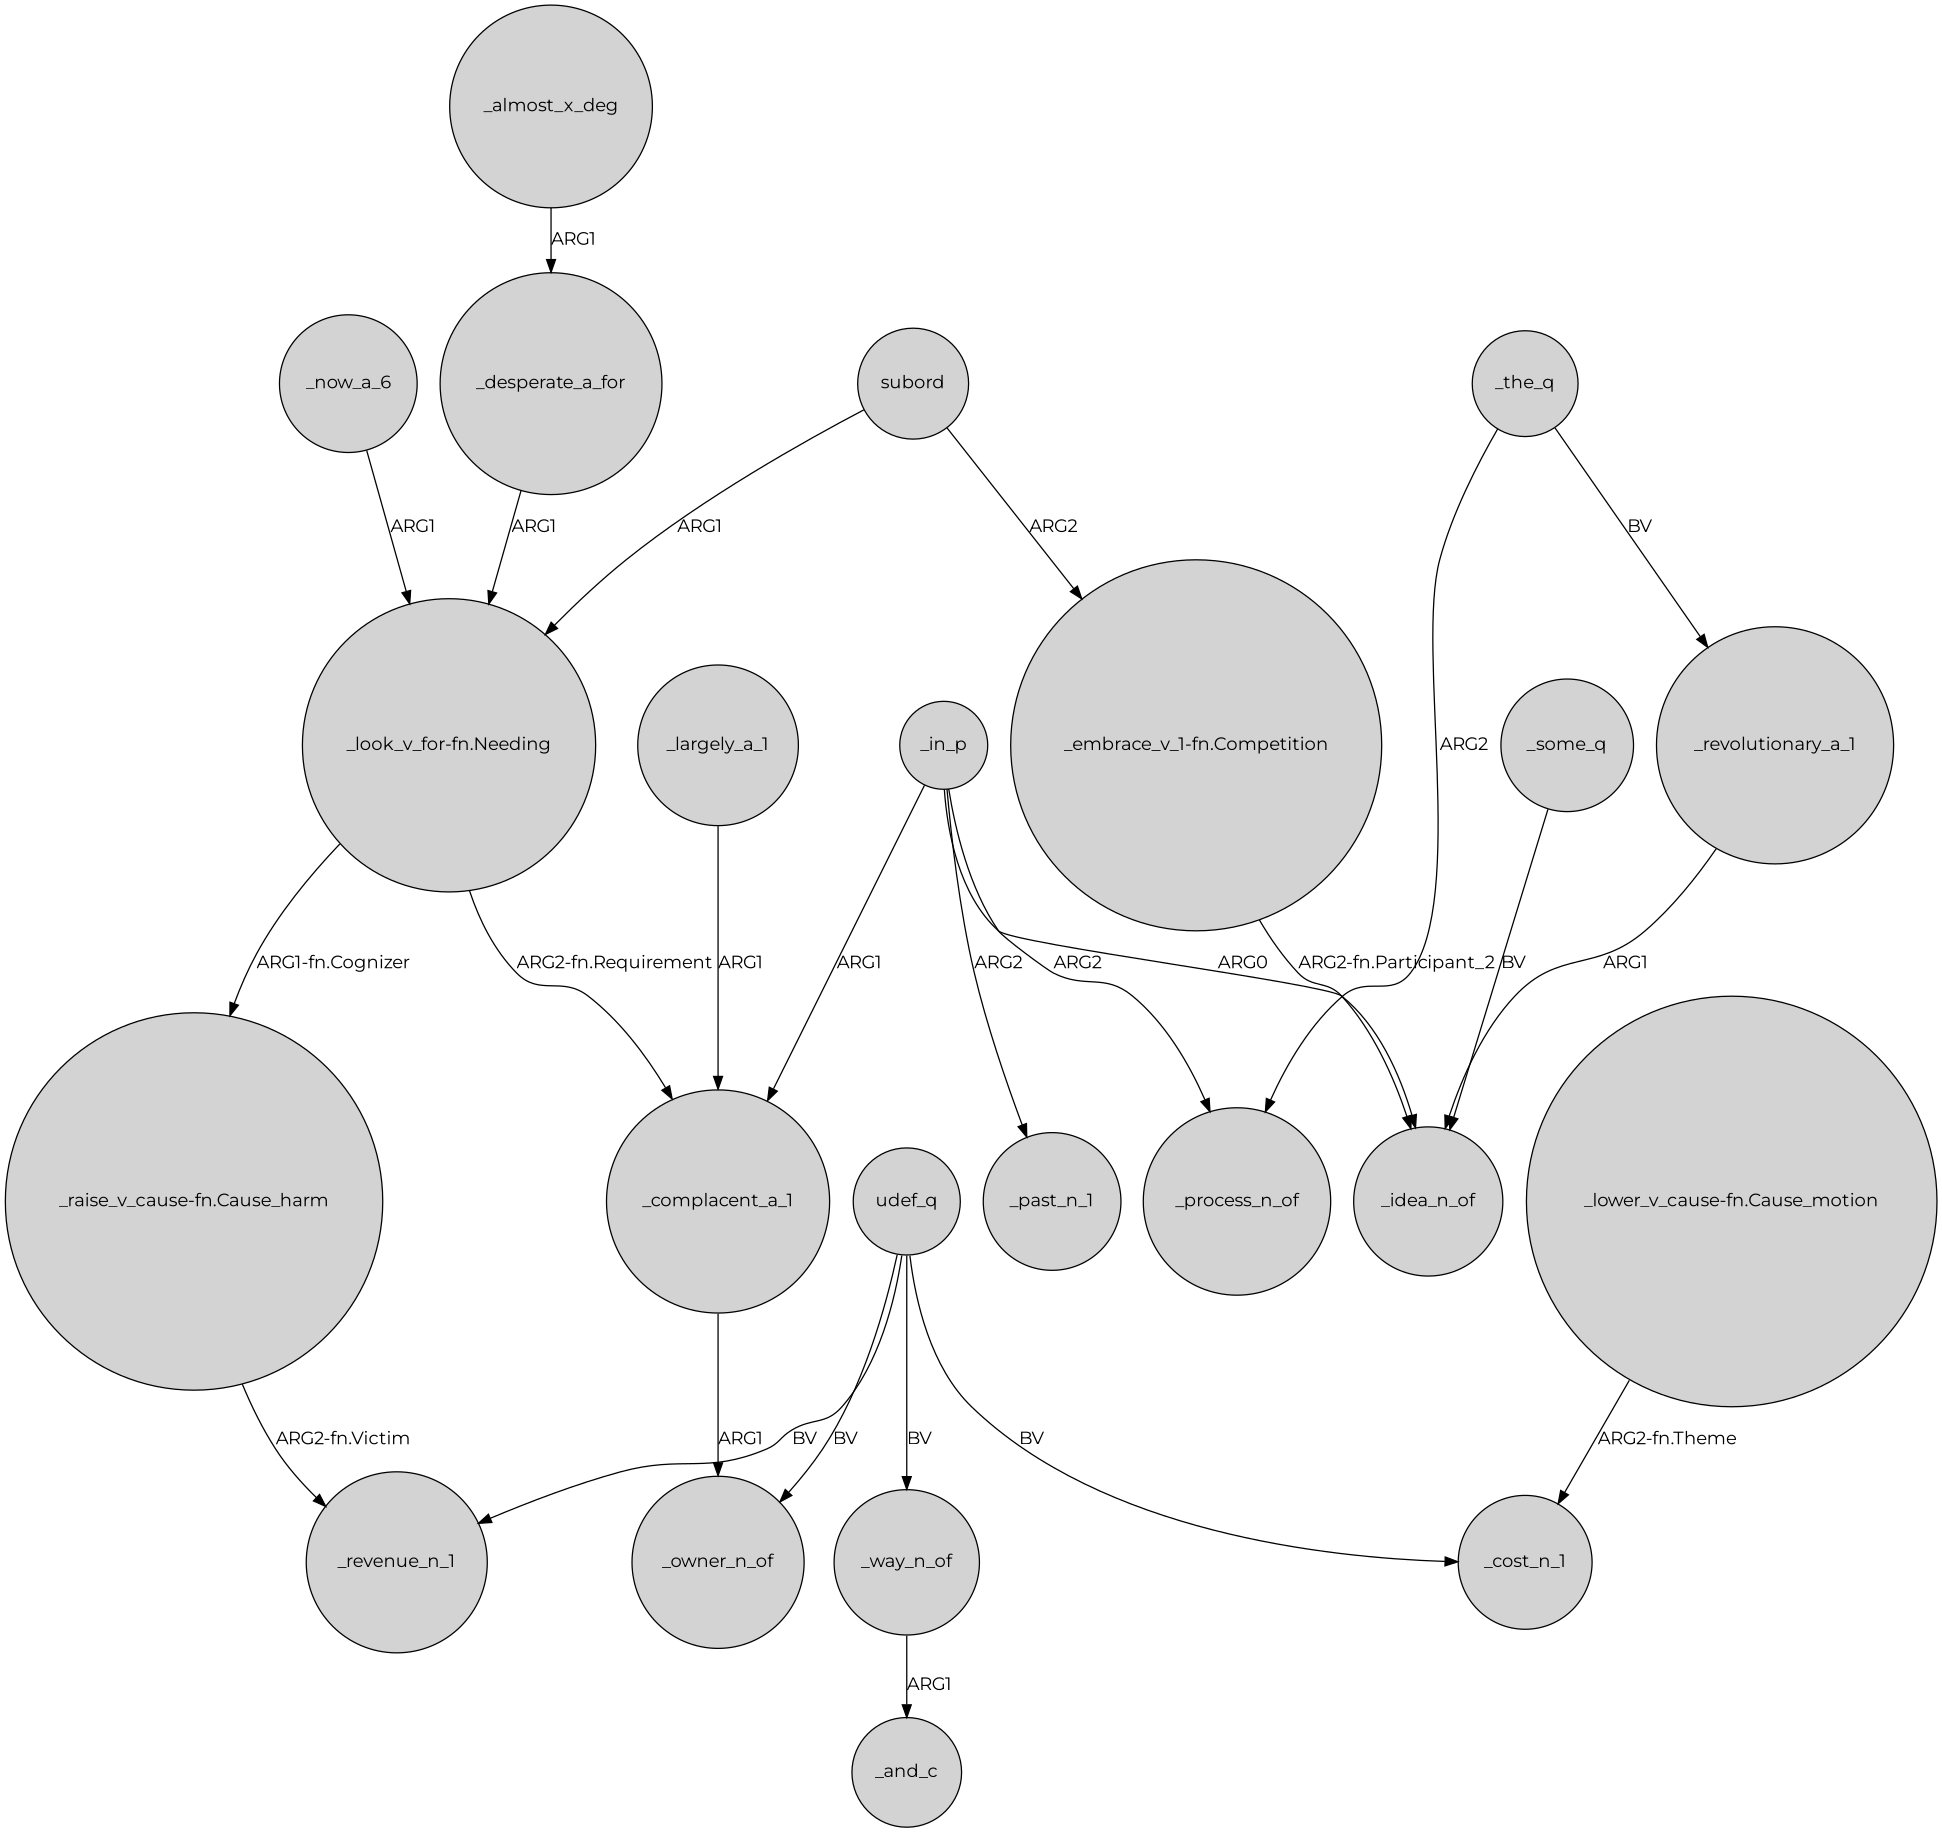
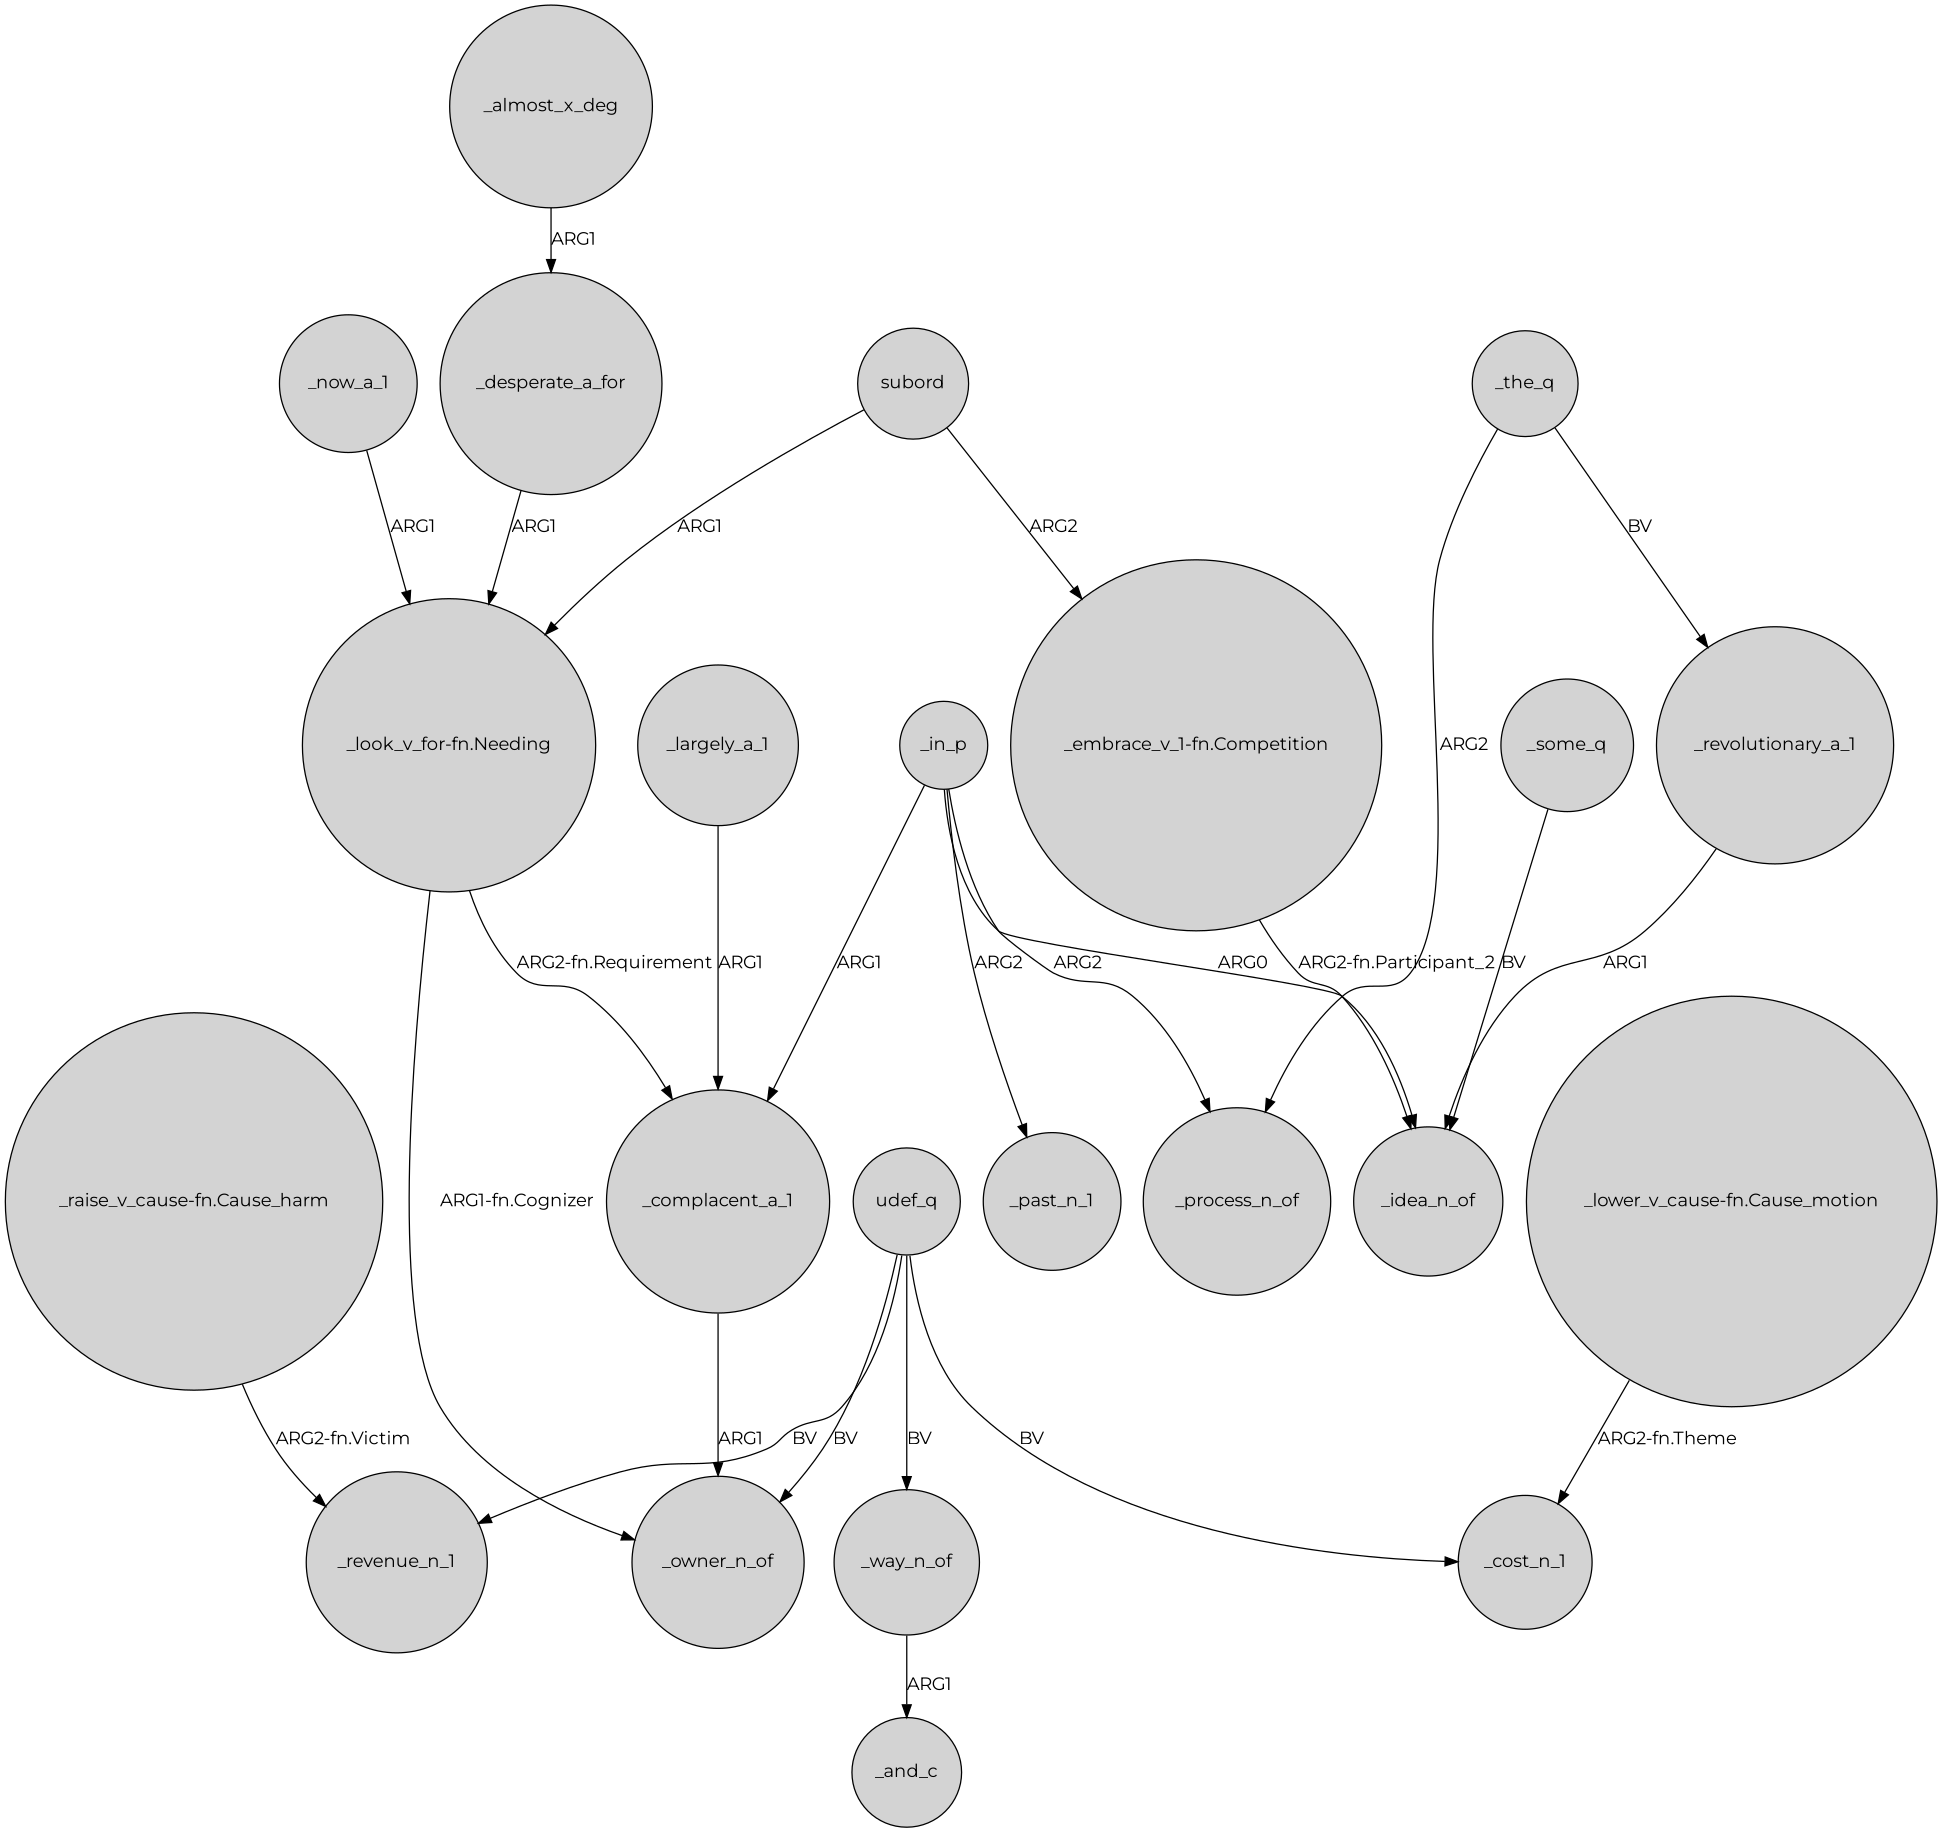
node "_now_a_6": label "_now_a_6" -> "_now_a_1"
edge "_look_v_for-fn.Needing" -> "_raise_v_cause-fn.Cause_harm": now "_look_v_for-fn.Needing" -> "_owner_n_of"
